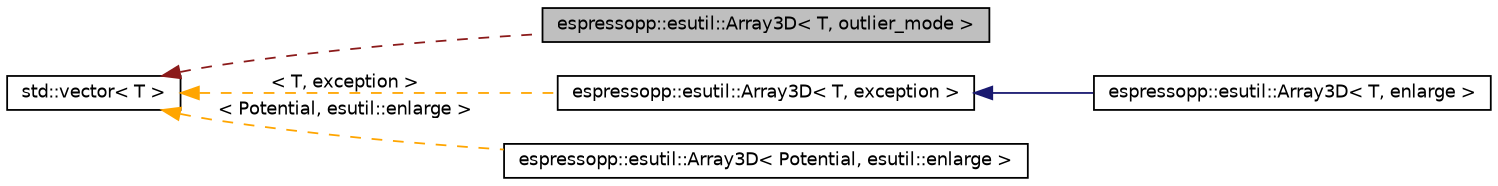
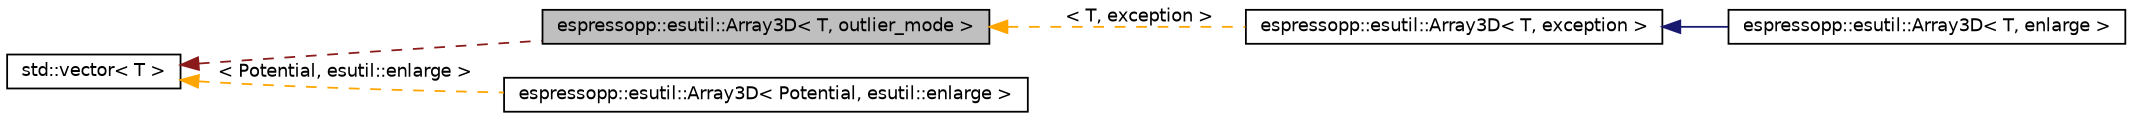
edge "espressopp::esutil::Array3D< T, exception >" -> "std::vector< T >": now "espressopp::esutil::Array3D< T, exception >" -> "espressopp::esutil::Array3D< T, outlier_mode >"
